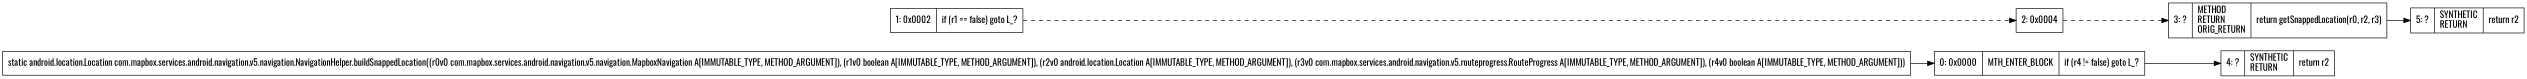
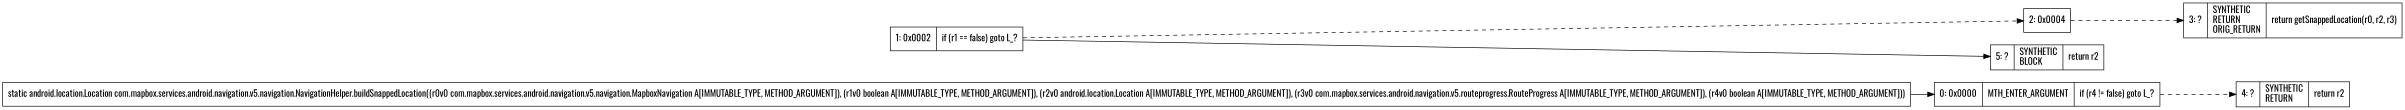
node "3: ?": text "METHOD" -> "SYNTHETIC"
edge "3: ?" -> "5: ?": now "1: 0x0002" -> "5: ?"
node "5: ?": text "RETURN" -> "BLOCK"
node "0: 0x0000": text "MTH_ENTER_BLOCK" -> "MTH_ENTER_ARGUMENT"
edge "0: 0x0000" -> "4: ?": style solid -> dashed
